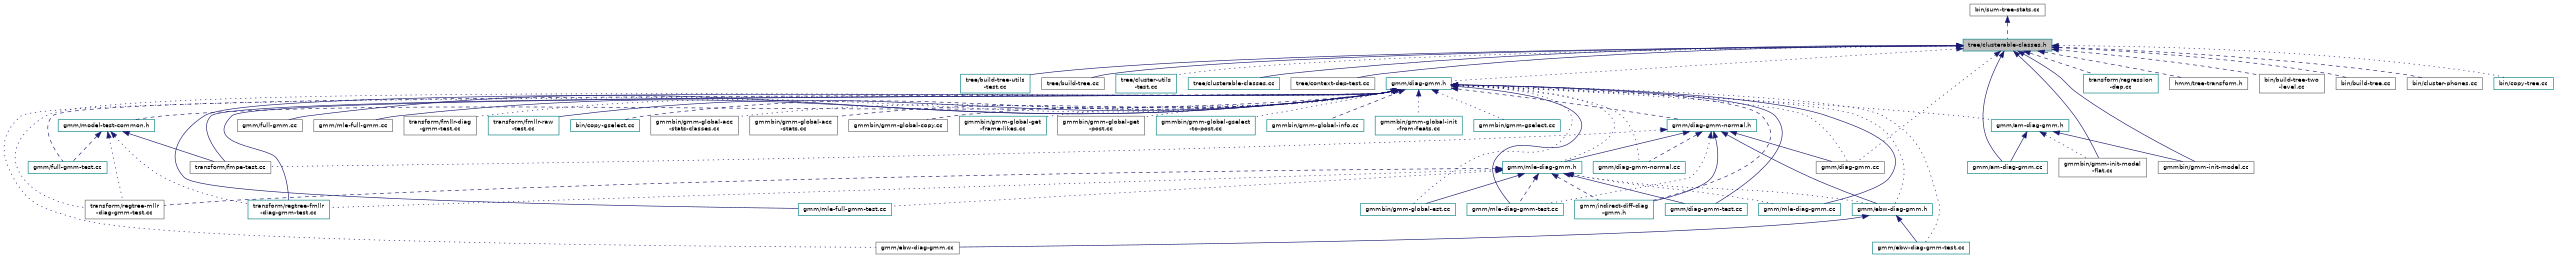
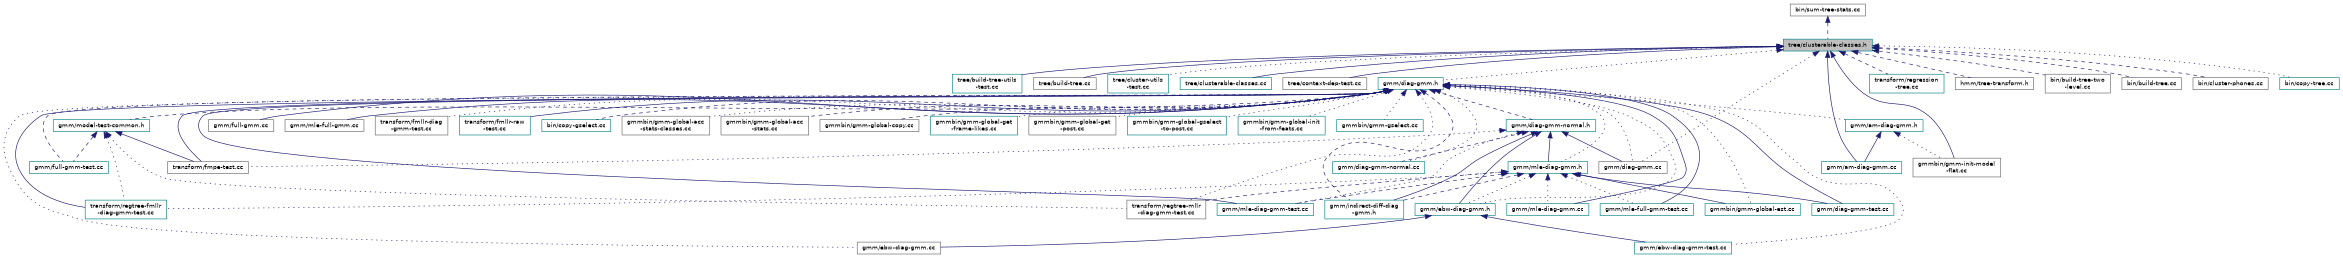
node "transform/regression -dep.cc": label "transform/regression -dep.cc" -> "transform/regression -tree.cc"
node "gmmbin/gmm-global-info.cc": removed
node "gmmbin/gmm-init-model.cc": removed
